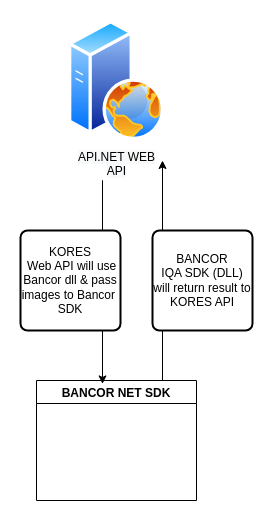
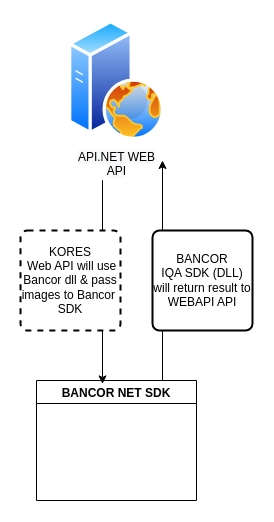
node "KORES Web API will use Bancor dll & pass images to Bancor SDK": style solid -> dashed
node "BANCOR IQA SDK (DLL) will return result to KORES API": label "BANCOR IQA SDK (DLL) will return result to KORES API" -> "BANCOR IQA SDK (DLL) will return result to WEBAPI API"
